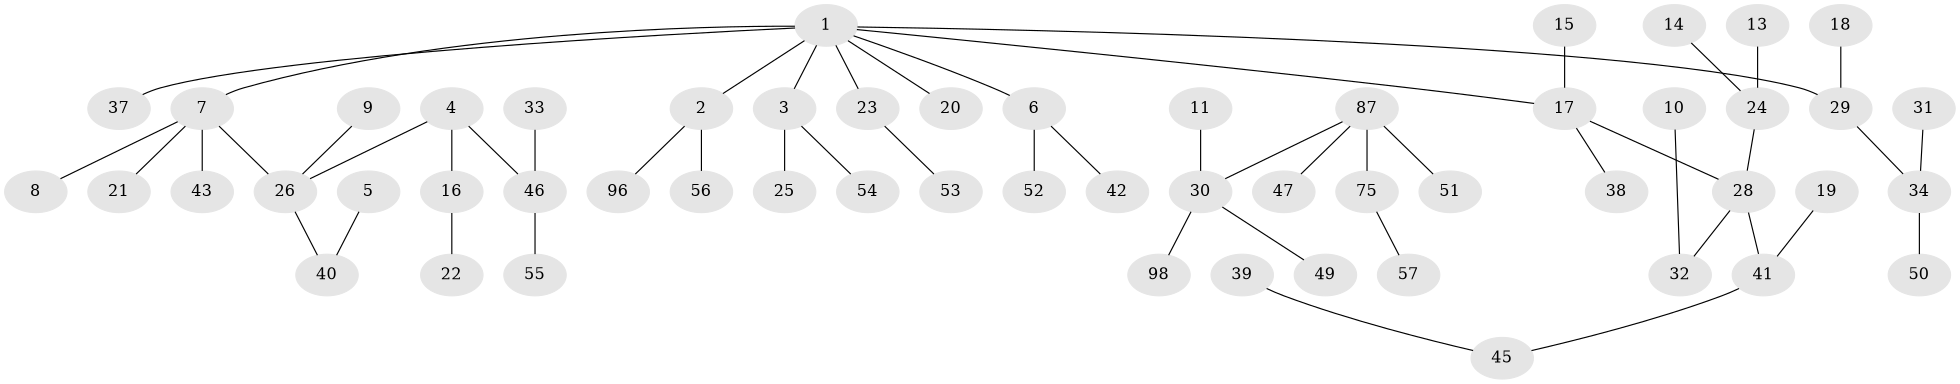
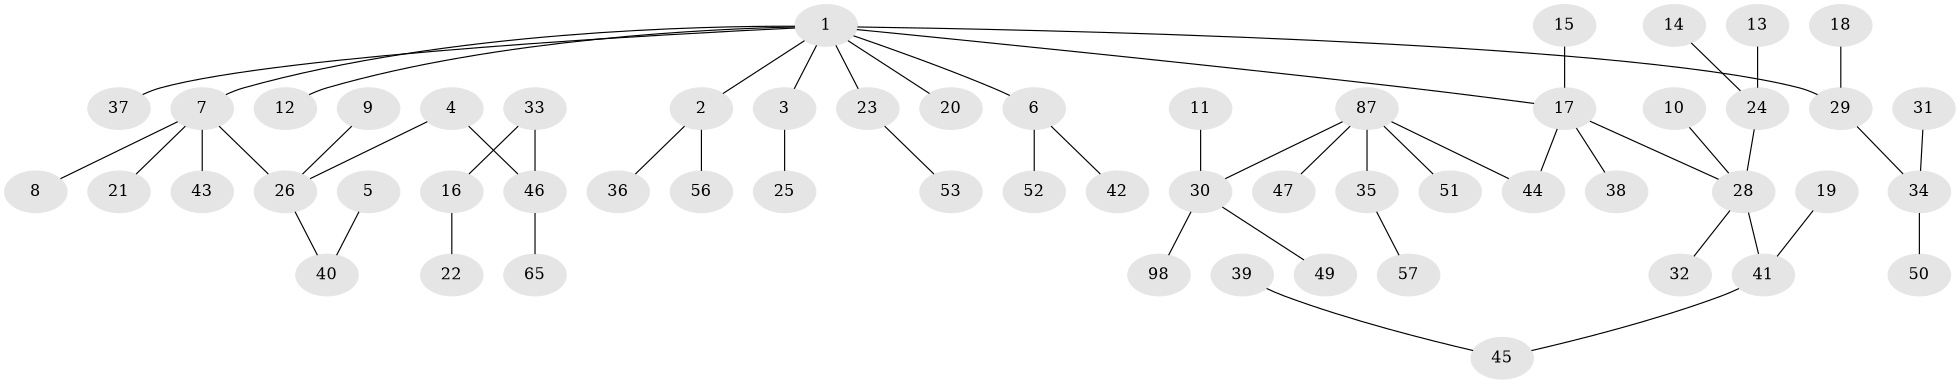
node "12": added
edge "4" -- "16": now "33" -- "16"
node "96": label "96" -> "36"
node "54": removed
node "75": label "75" -> "35"
node "44": added
edge "10" -- "32": now "10" -- "28"
node "55": label "55" -> "65"
